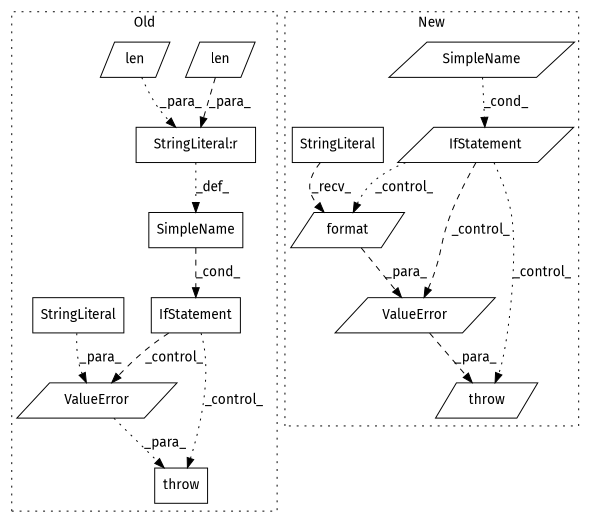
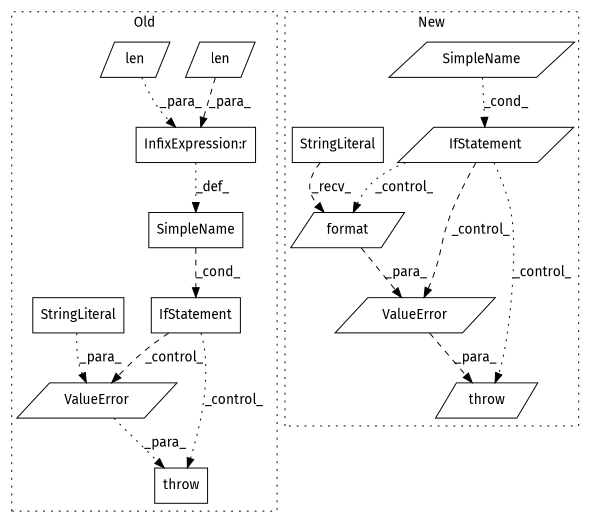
node "StringLiteral:r": label "StringLiteral:r" -> "InfixExpression:r"
